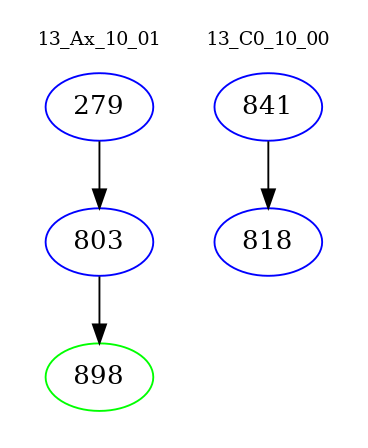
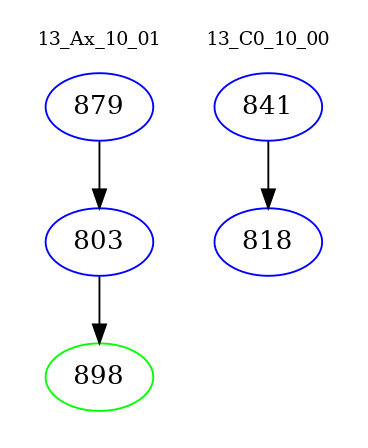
node "279": label "279" -> "879"
